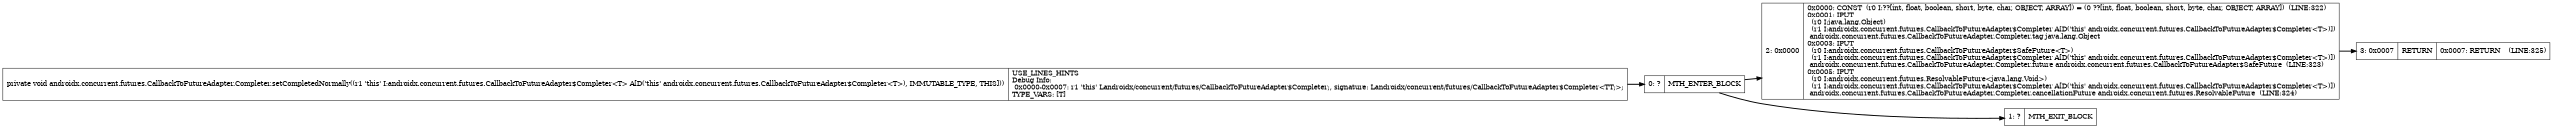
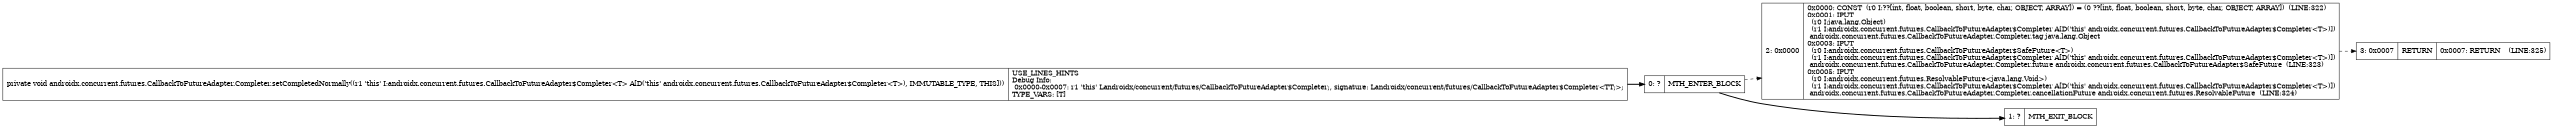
edge "2: 0x0000" -> "3: 0x0007": style bold -> dashed
edge "0: ?" -> "2: 0x0000": style bold -> dashed
